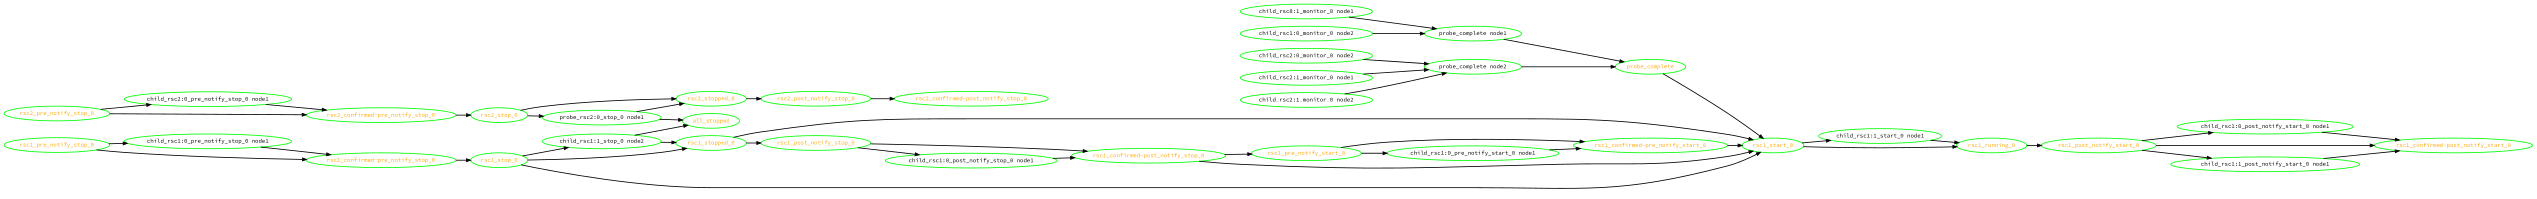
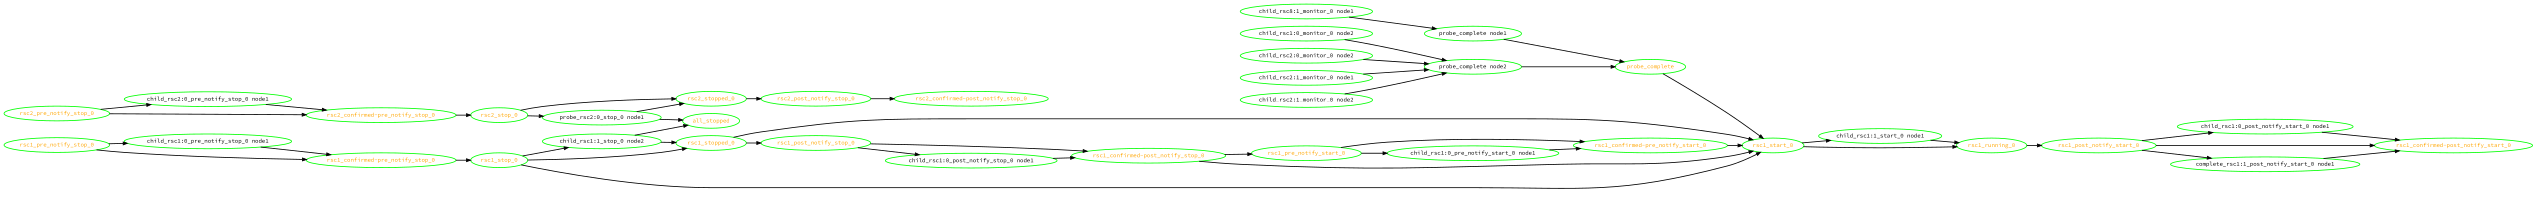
edge "child_rsc1:0_monitor_0 node2" -> "probe_complete node1": now "child_rsc1:0_monitor_0 node2" -> "probe_complete node2"
node "child_rsc1:1_post_notify_start_0 node1": label "child_rsc1:1_post_notify_start_0 node1" -> "complete_rsc1:1_post_notify_start_0 node1"
